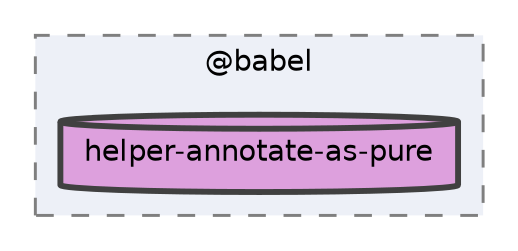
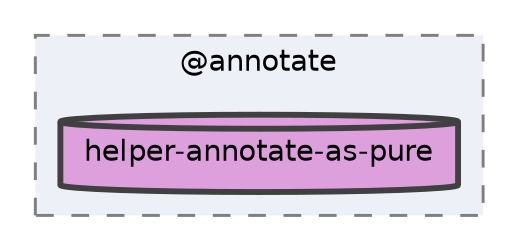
cluster "@babel": label "@babel" -> "@annotate"
